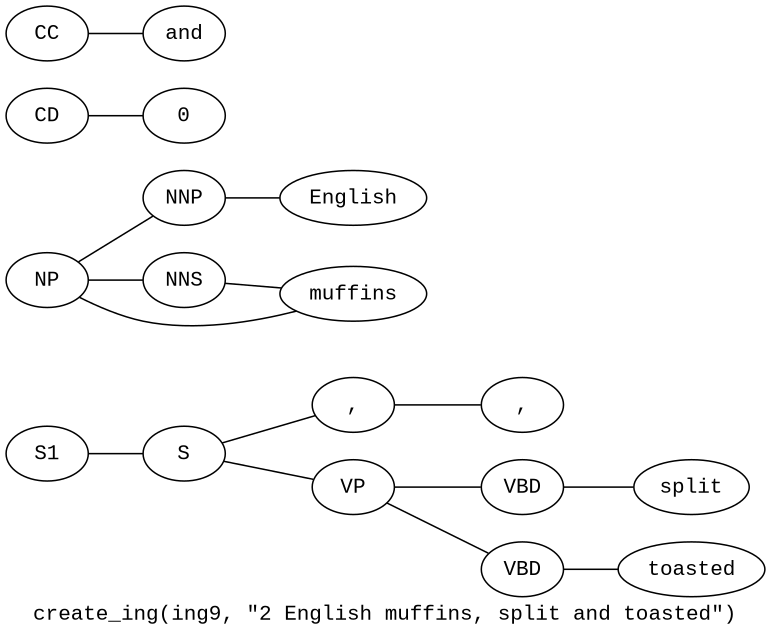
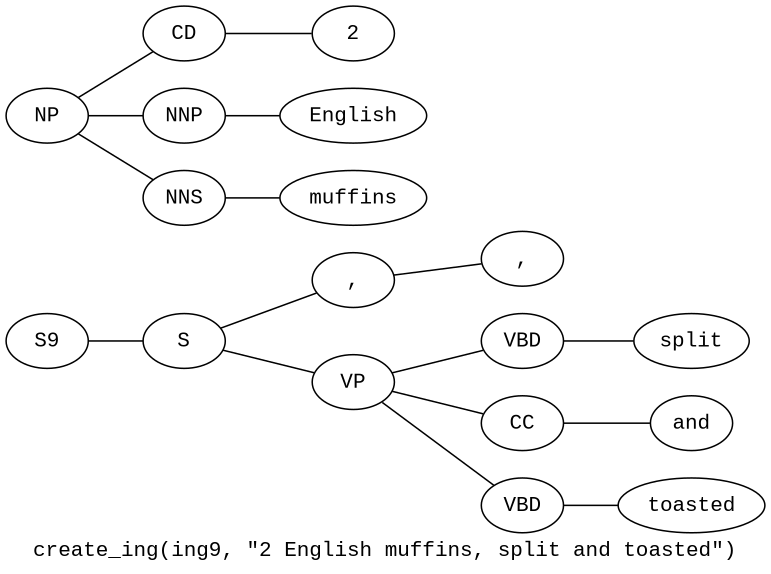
node "0": label "0" -> "2"
edge "NP" -- "muffins": now "NP" -- "CD"
edge "VP" -- "CC": added
node "S1": label "S1" -> "S9"
